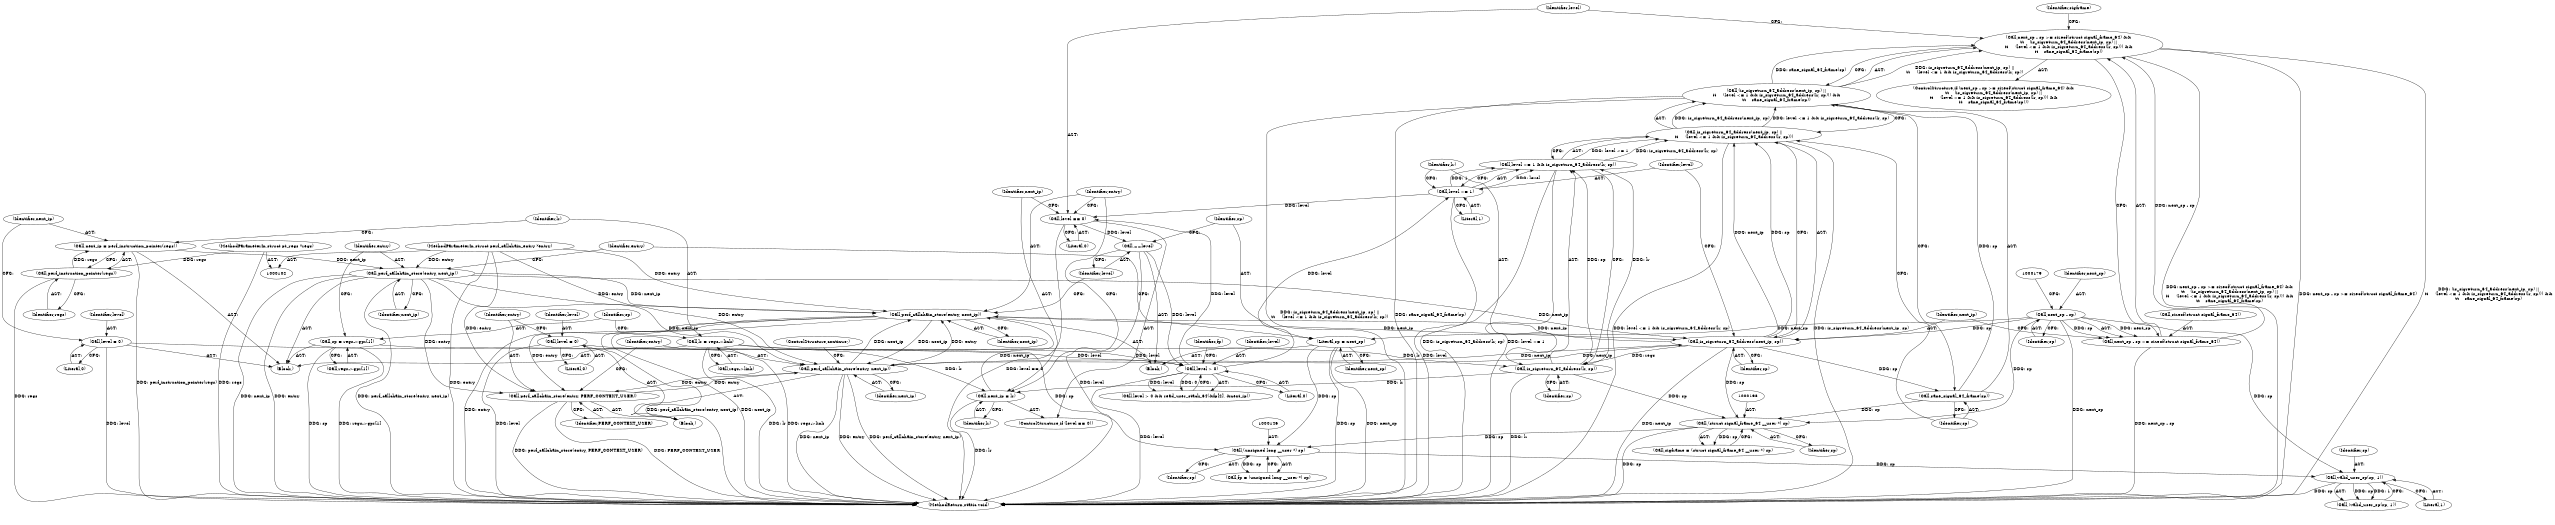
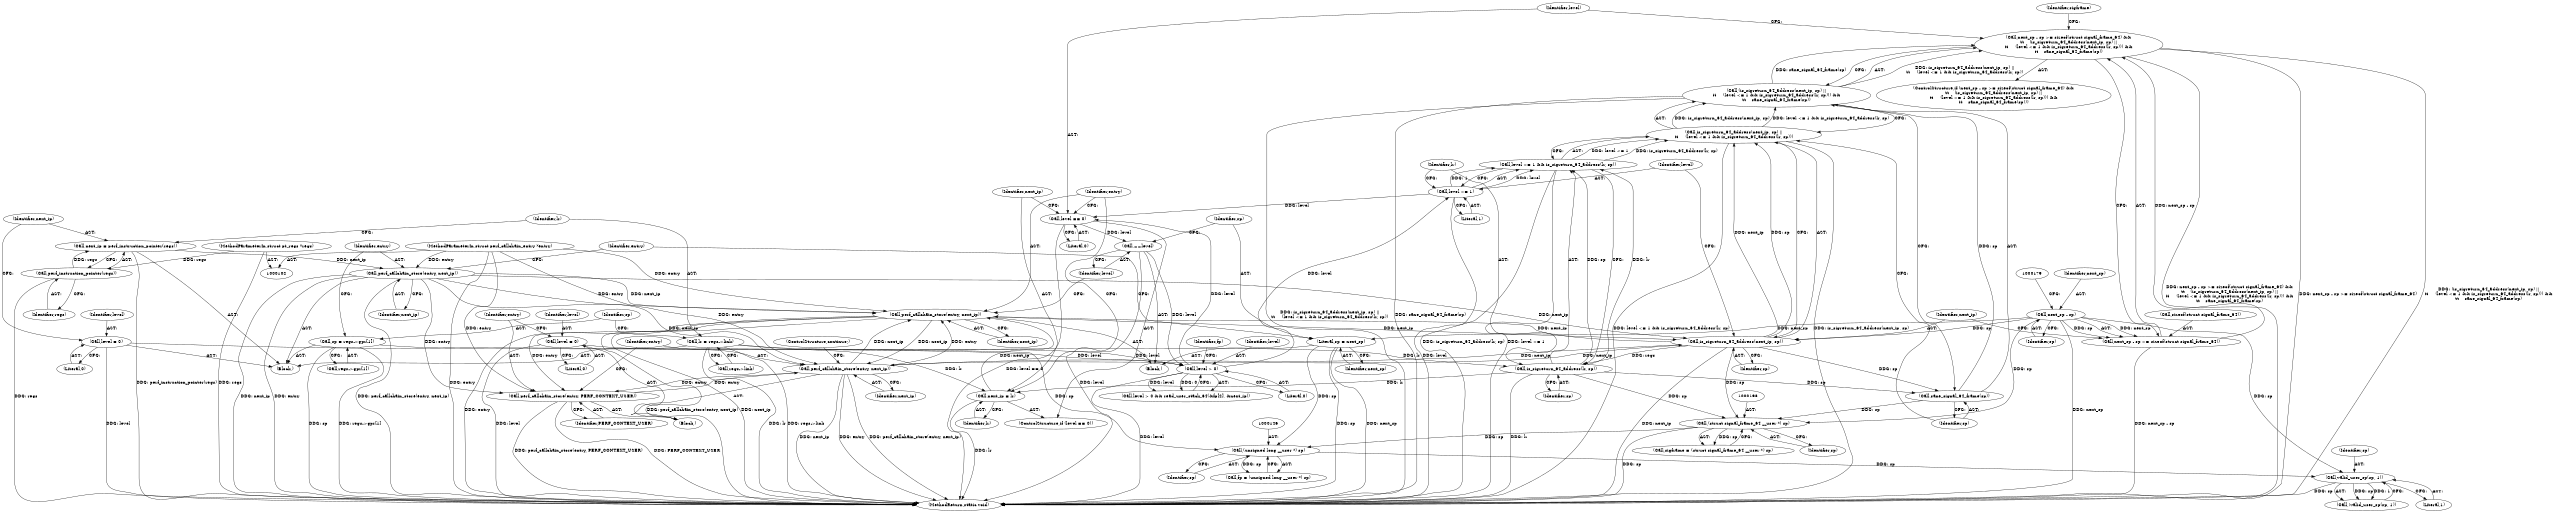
edge "(Call,regs->link)" -> "(Call,lr = regs->link)": label "AST: " -> "CFG: "
edge "(Call,is_sigreturn_64_address(lr, sp))" -> "(Call,sane_signal_64_frame(sp))": added, label "DDG: sp"
